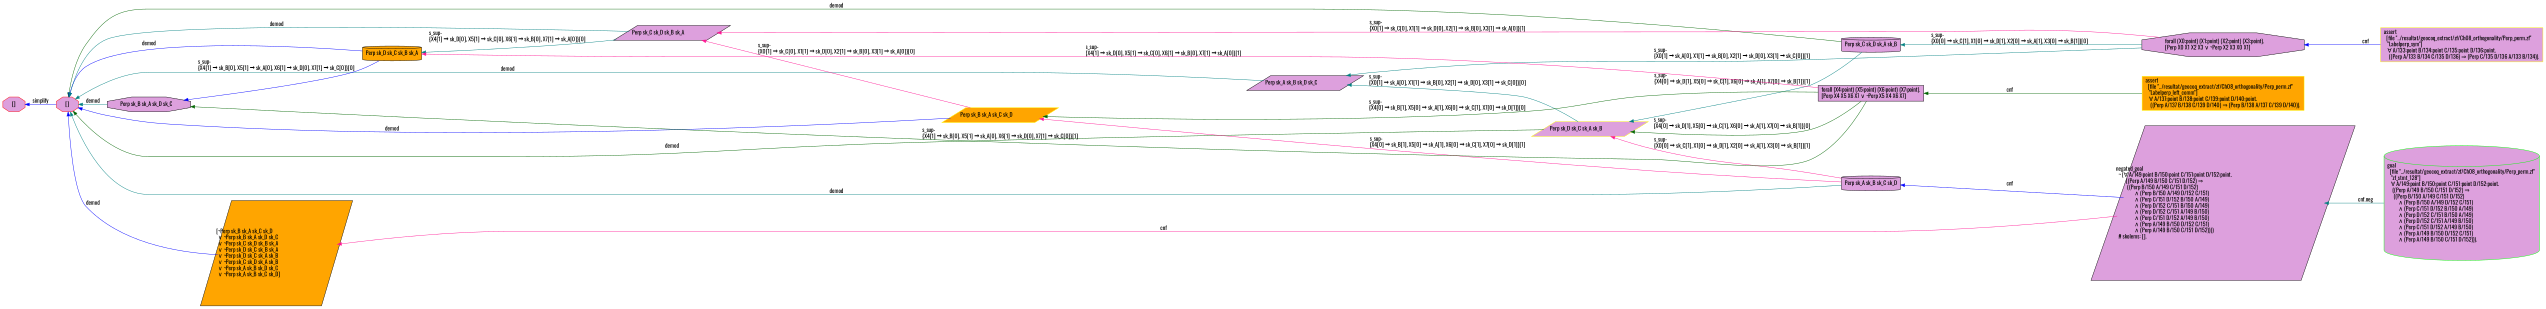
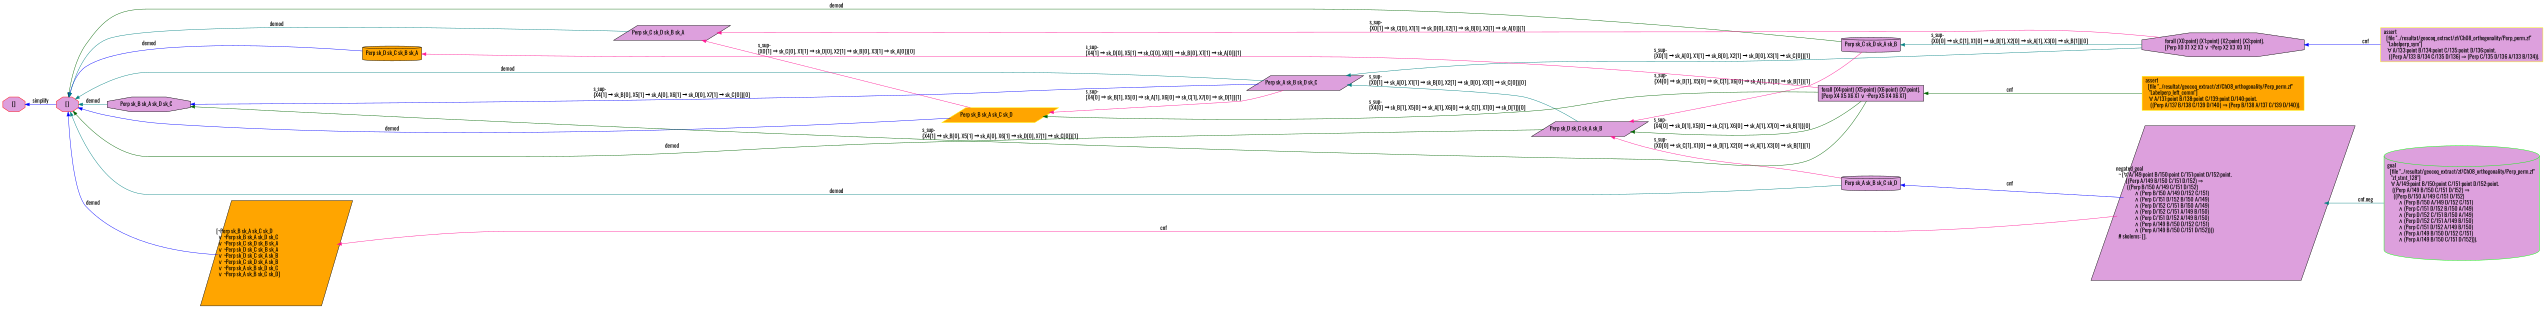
edge "Perp sk_C sk_D sk_B sk_A" -> "Perp sk_D sk_C sk_B sk_A": removed, label "s_sup- {X4[1] → sk_D[0], X5[1] → sk_C[0], X6[1] → sk_B[0], X7[1] → sk_A[0]}[0]"
edge "Perp sk_D sk_C sk_B sk_A" -> "Perp sk_B sk_A sk_D sk_C": now "Perp sk_A sk_B sk_D sk_C" -> "Perp sk_B sk_A sk_D sk_C"
edge "Perp sk_C sk_D sk_A sk_B" -> "Perp sk_D sk_C sk_A sk_B": color teal -> deeppink
node "Perp sk_D sk_C sk_A sk_B": color yellow -> black
edge "Perp sk_A sk_B sk_C sk_D" -> "Perp sk_B sk_A sk_C sk_D": now "Perp sk_A sk_B sk_D sk_C" -> "Perp sk_B sk_A sk_C sk_D"
